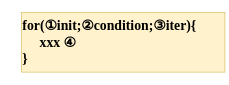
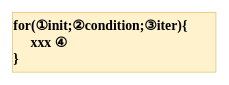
node "for(①init;②condition;③iter){ xxx ④ }": moved (123, 42) -> (114, 42)
